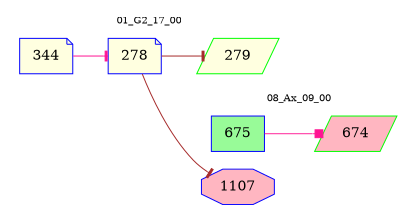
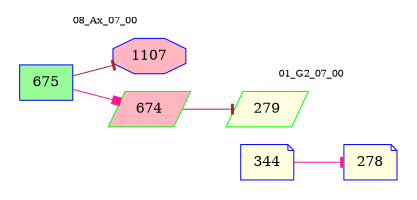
cluster "01_G2_17_00": label "01_G2_17_00" -> "01_G2_07_00"
edge "278" -> "279": now "674" -> "279"
cluster "08_Ax_09_00": label "08_Ax_09_00" -> "08_Ax_07_00"
edge "278" -> "1107": now "675" -> "1107"
